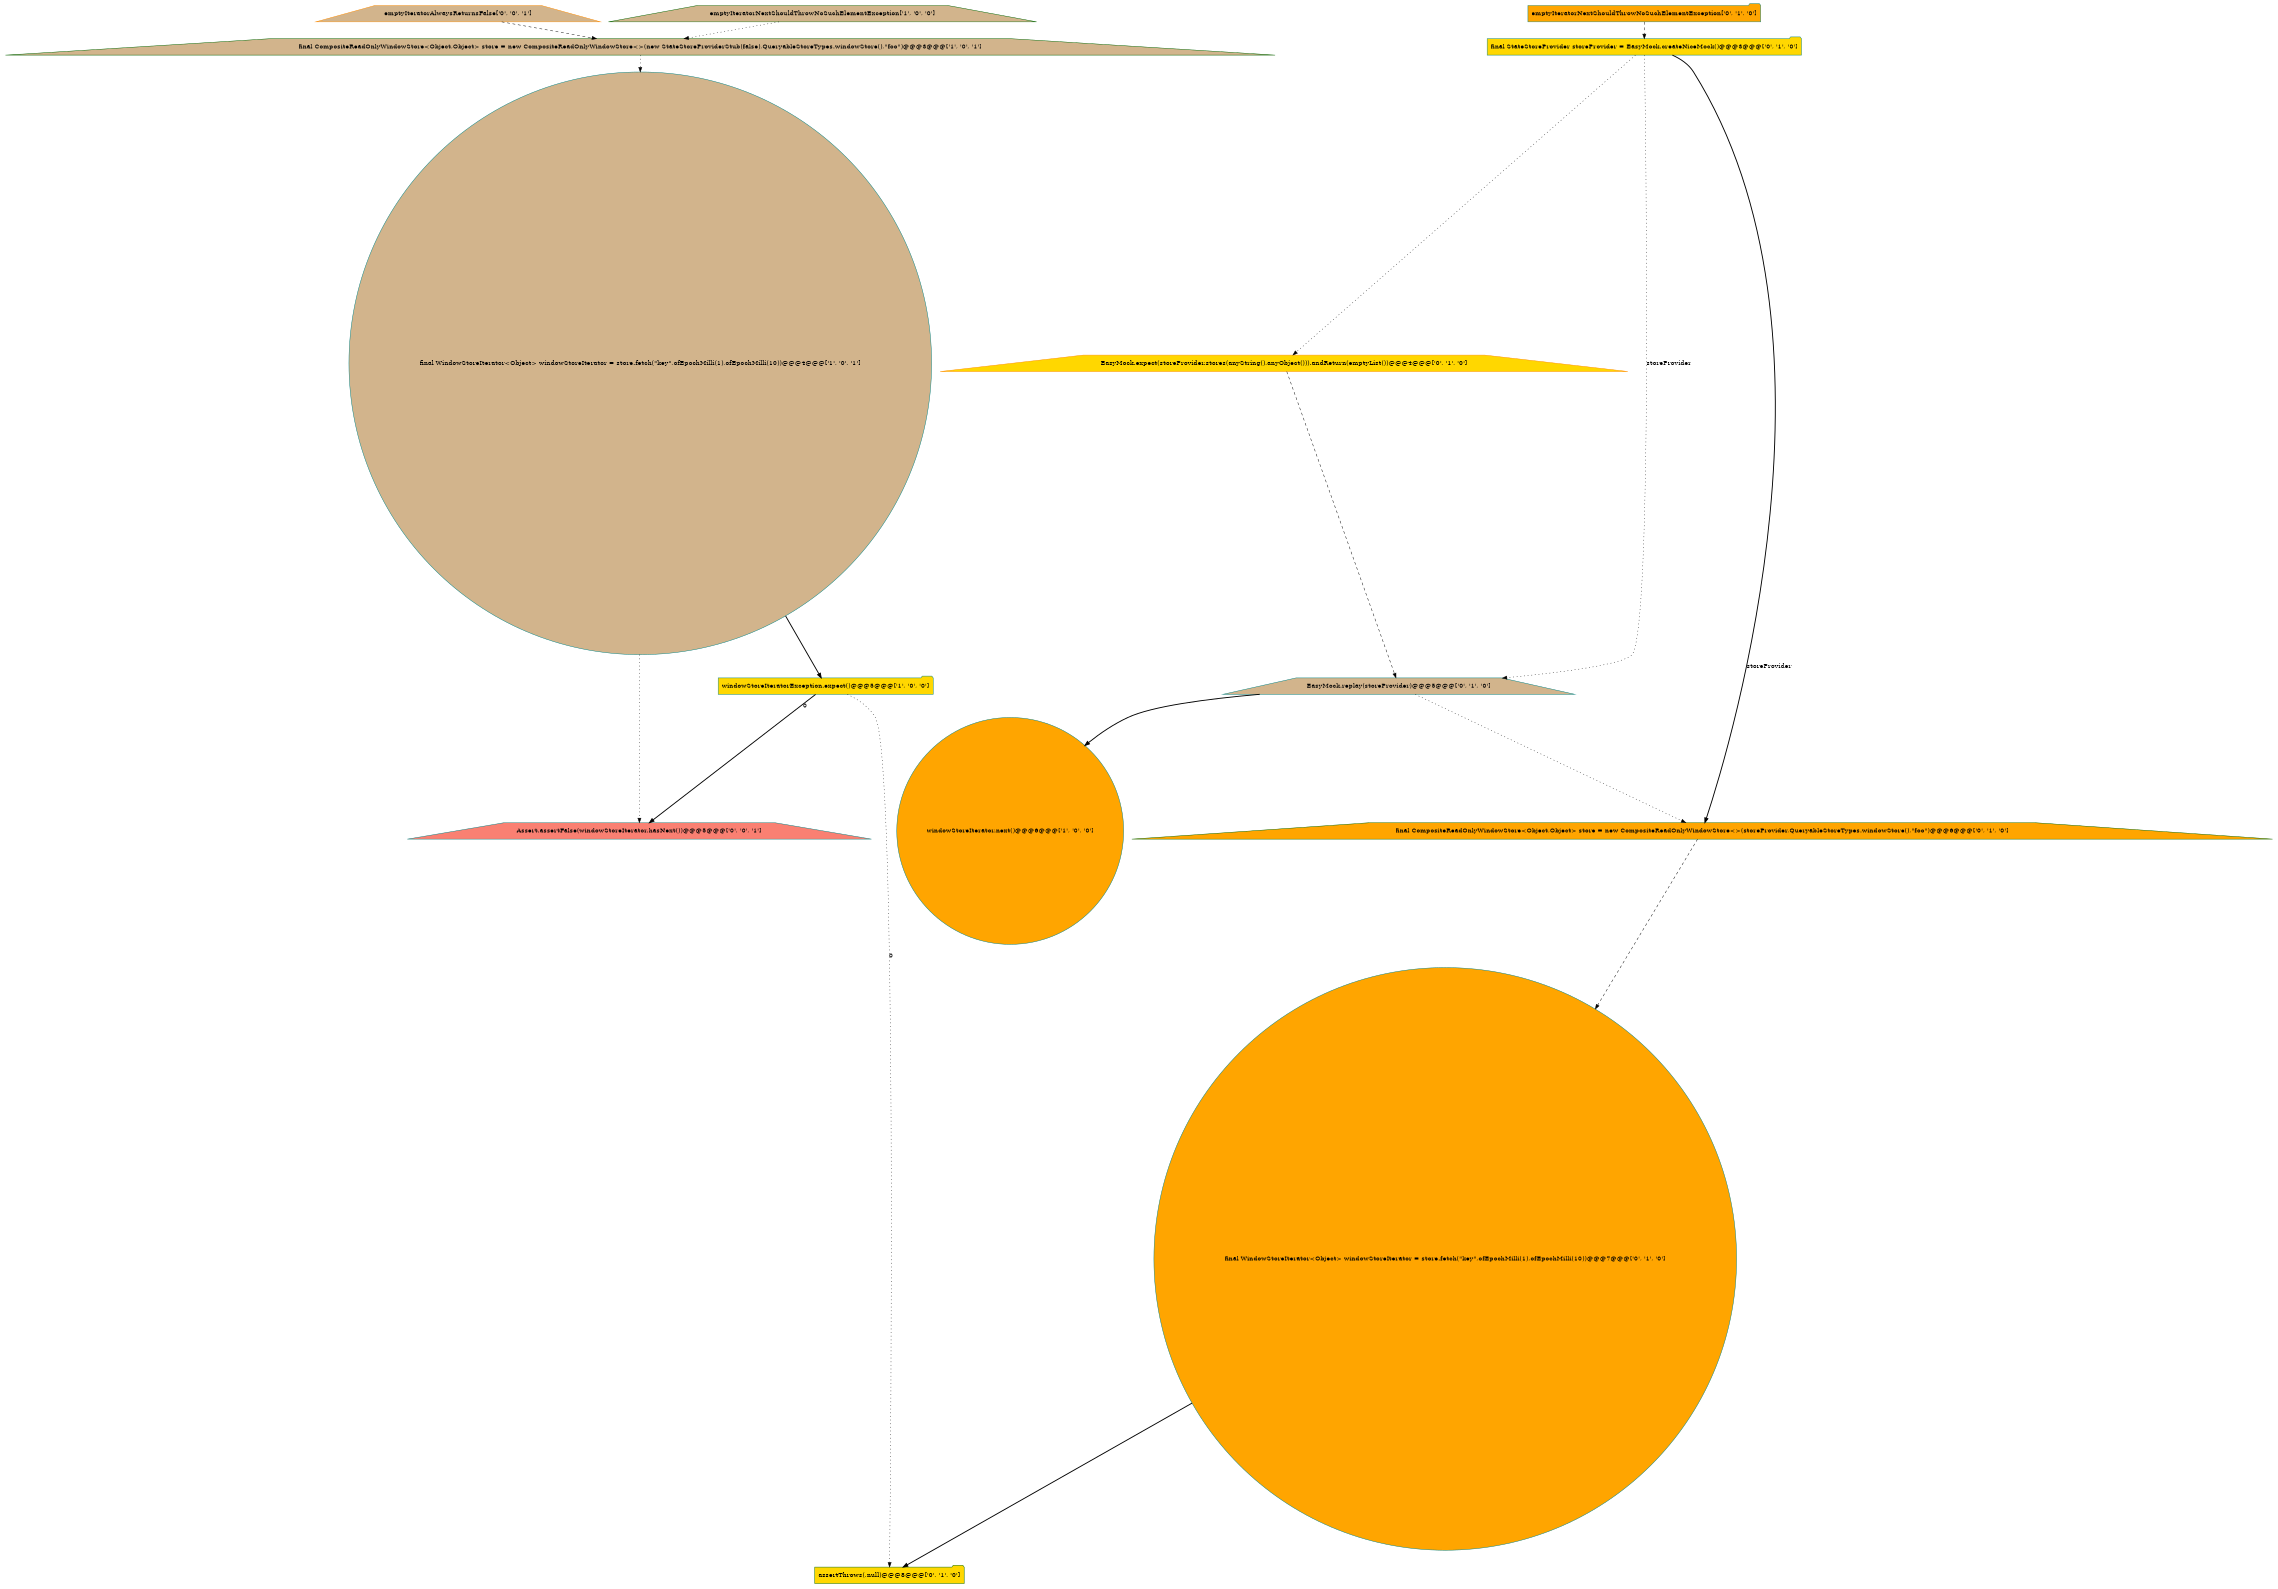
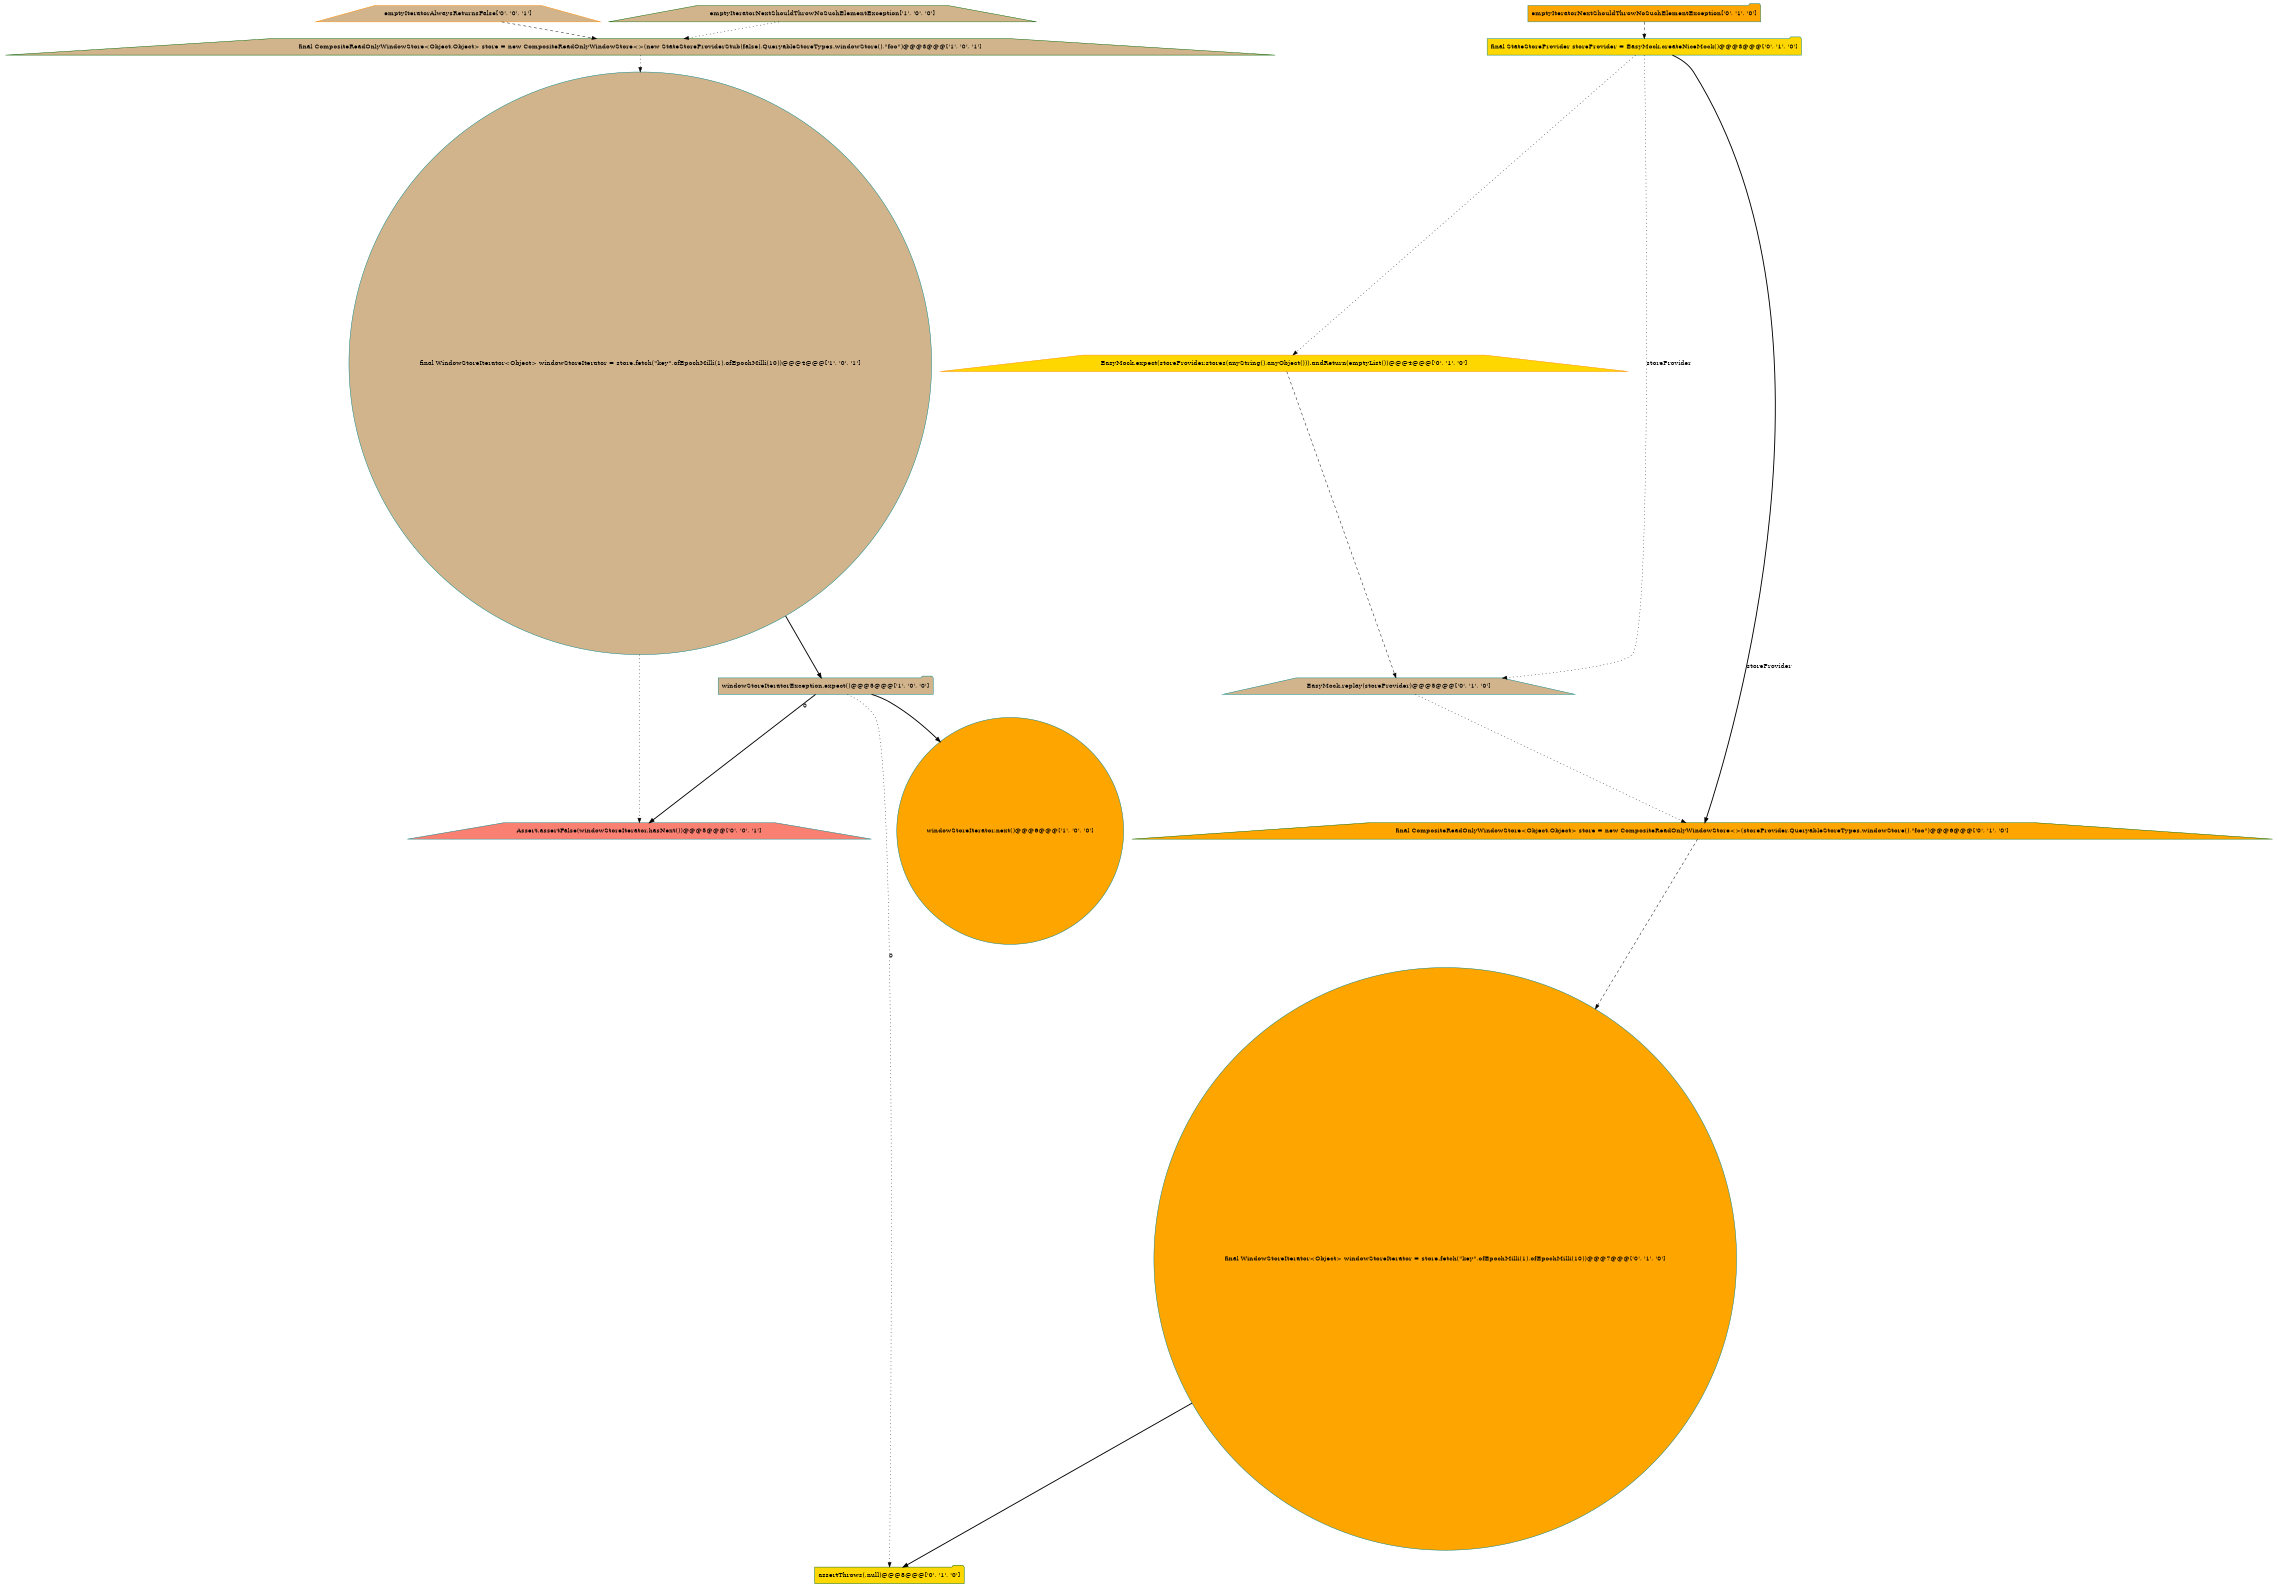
node "windowStoreIteratorException.expect()@@@5@@@['1', '0', '0']": fillcolor gold -> tan
edge "EasyMock.replay(storeProvider)@@@5@@@['0', '1', '0']" -> "windowStoreIterator.next()@@@6@@@['1', '0', '0']": now "windowStoreIteratorException.expect()@@@5@@@['1', '0', '0']" -> "windowStoreIterator.next()@@@6@@@['1', '0', '0']"
